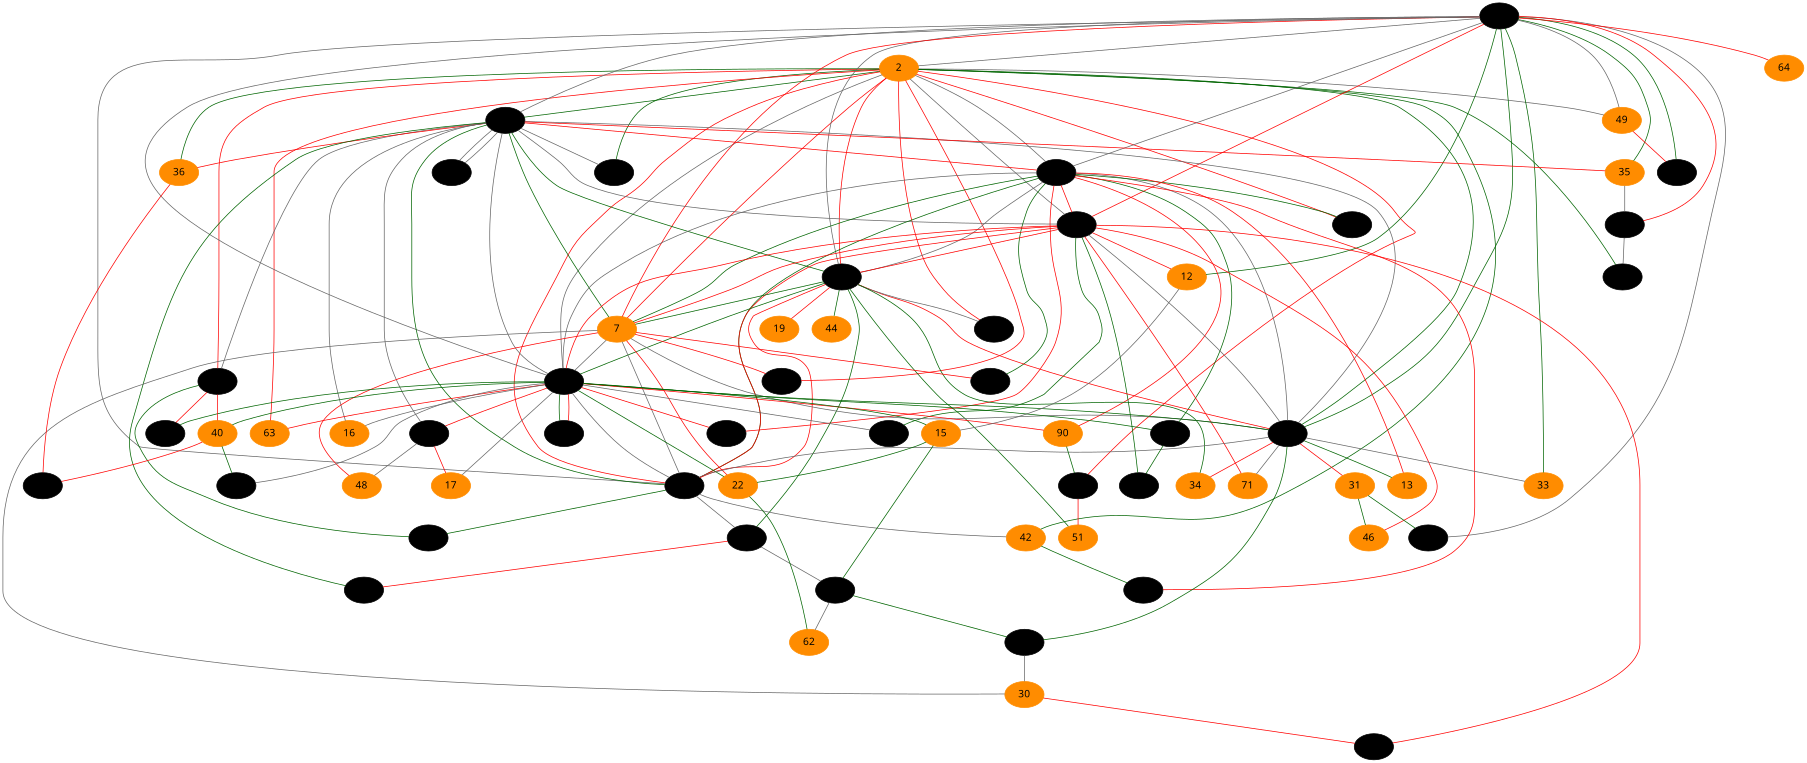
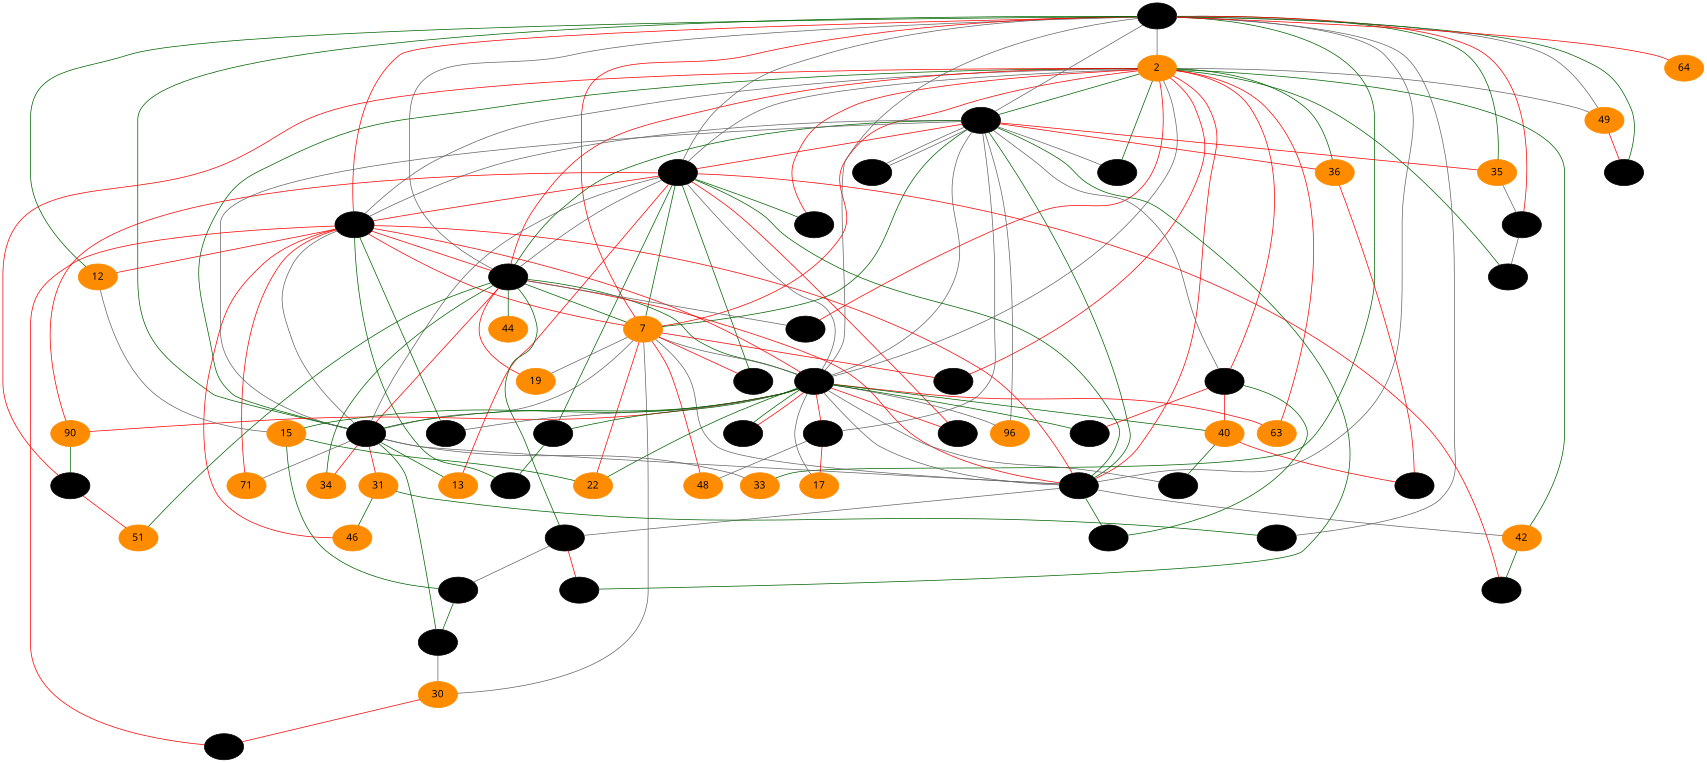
edge "7" -- "19": added
node "16": label "16" -> "96"
node "62": removed
